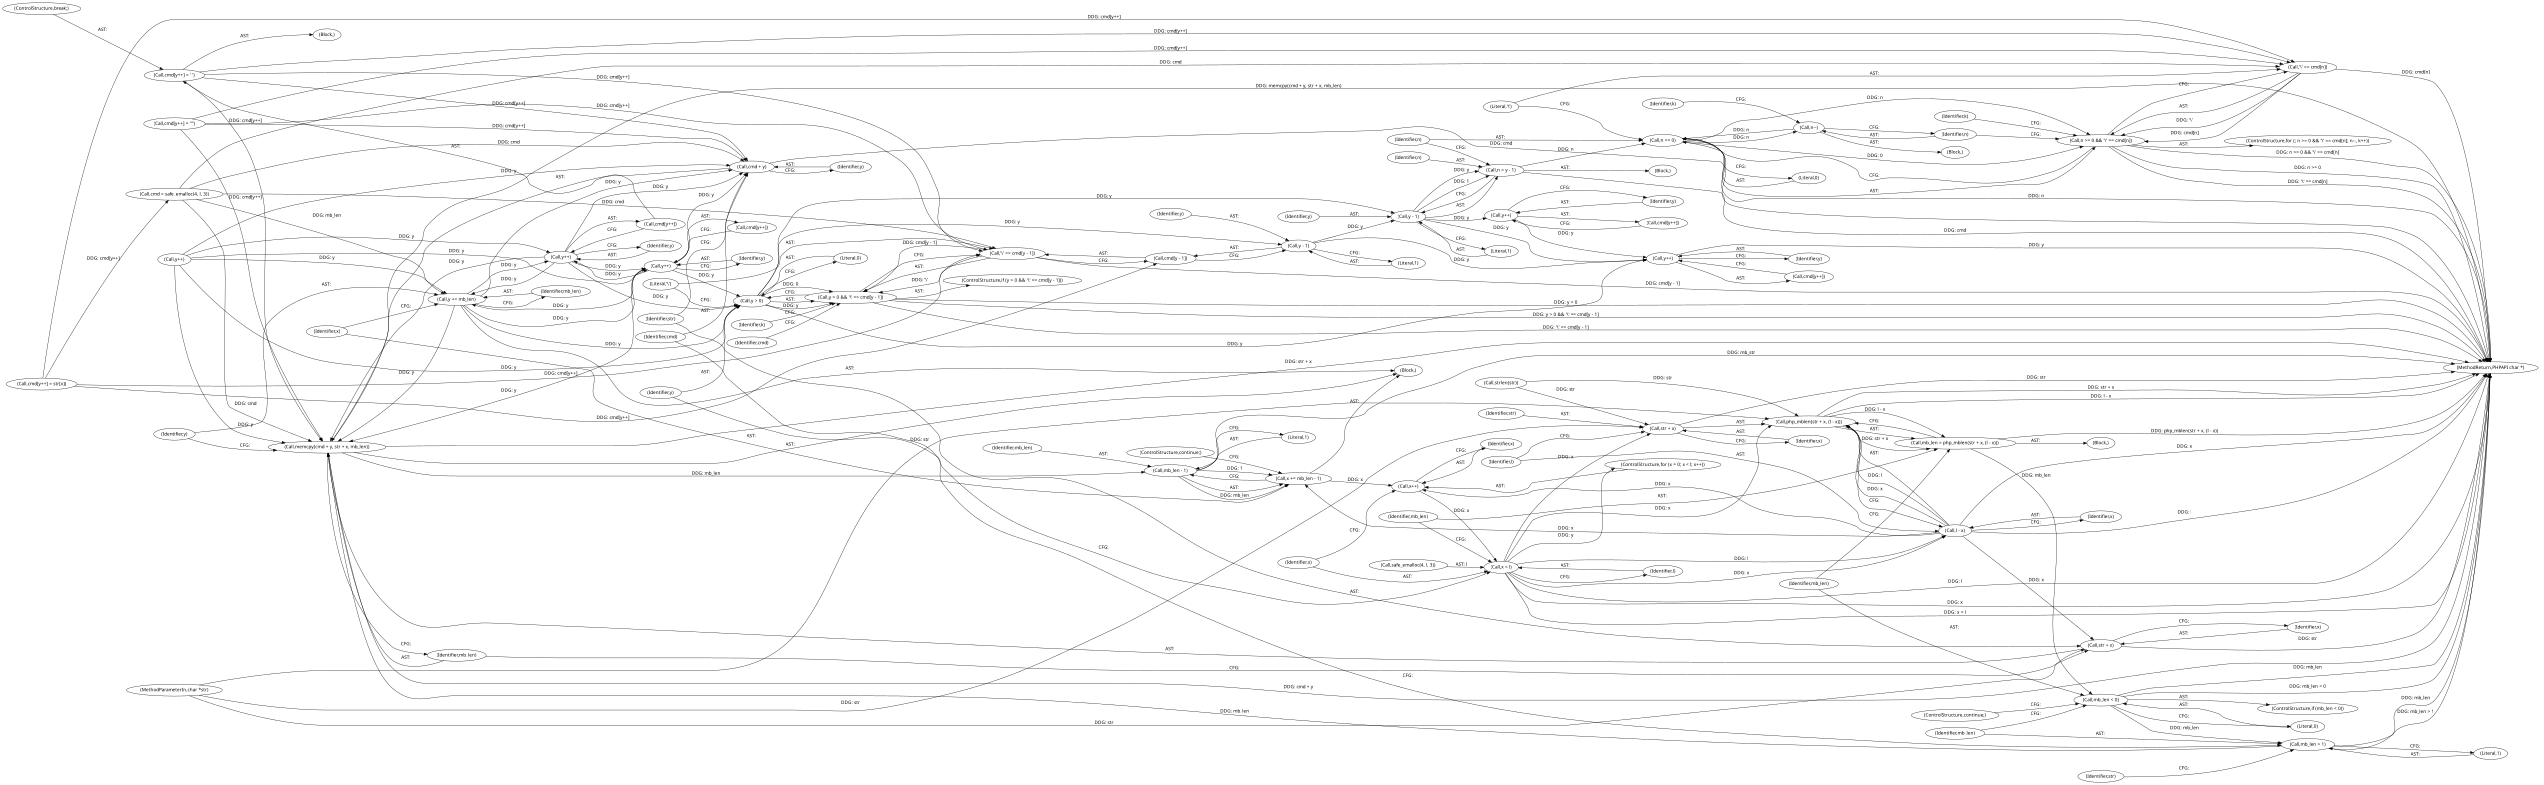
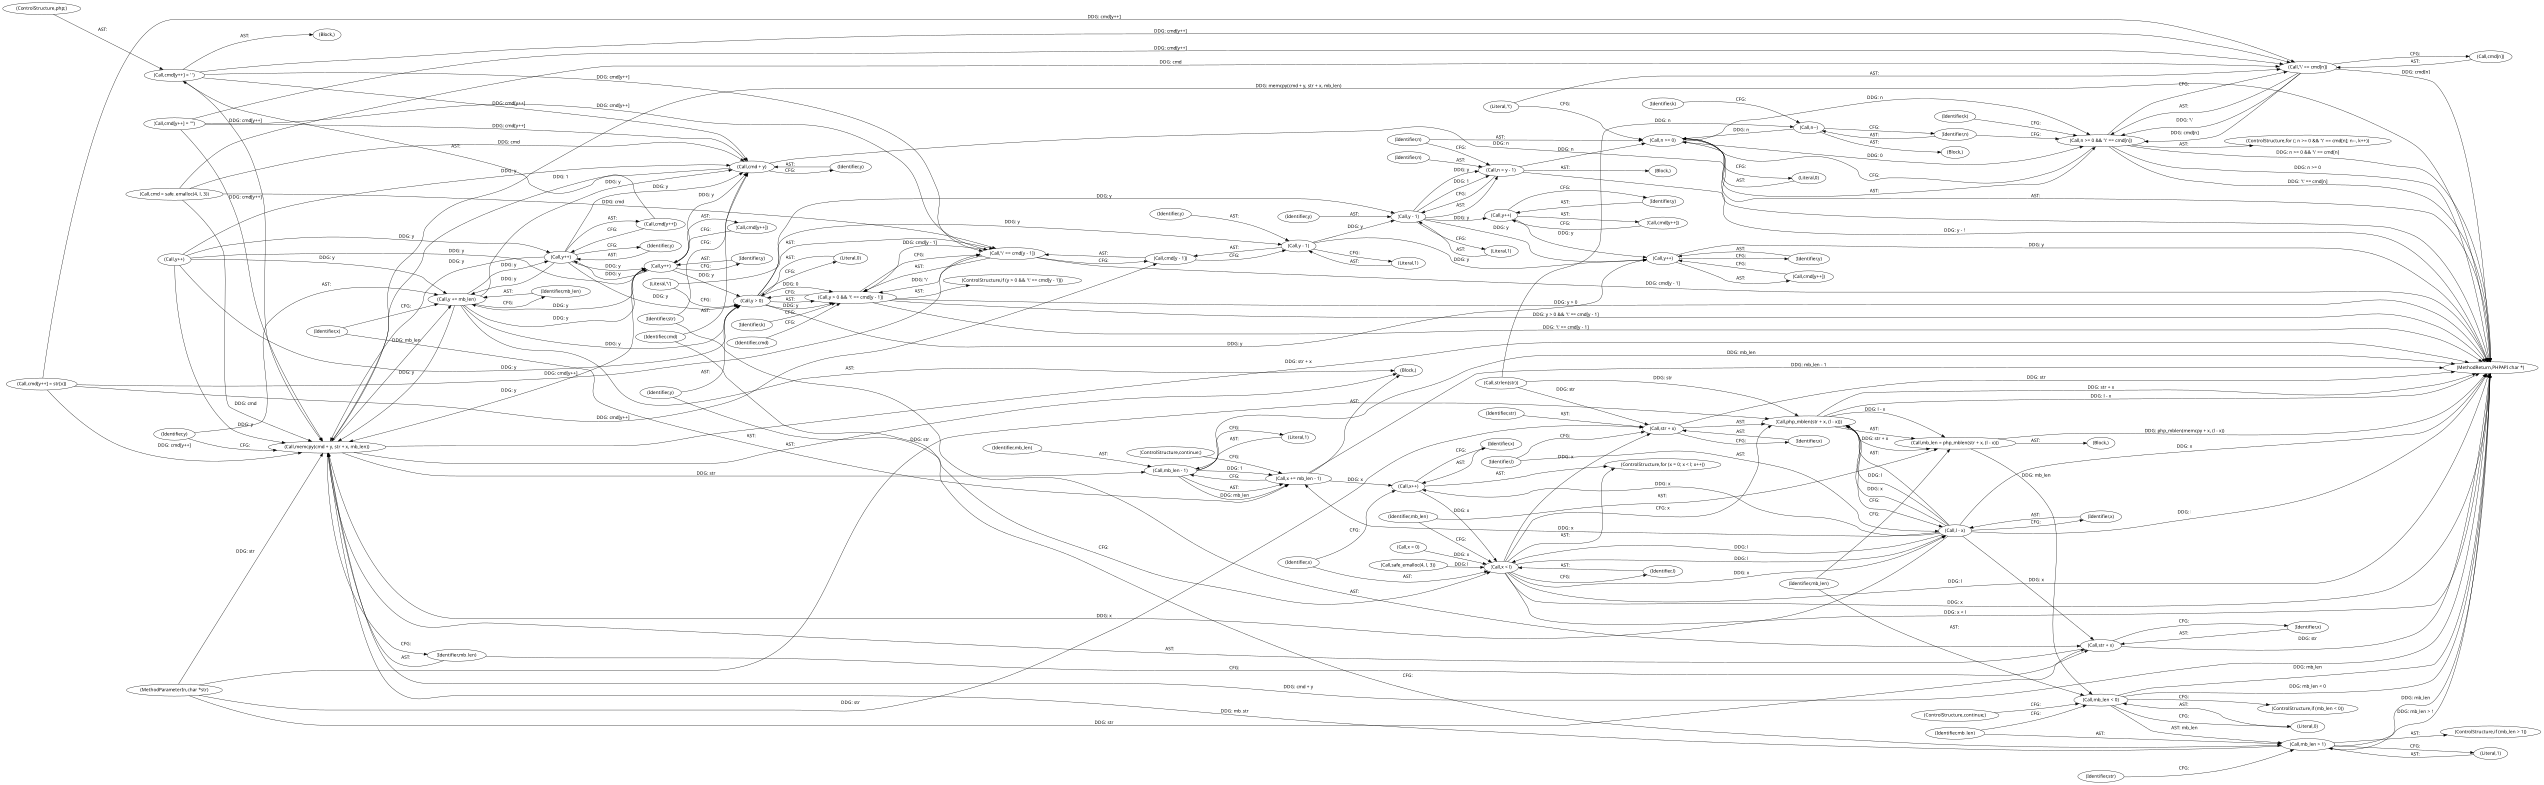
node "(ControlStructure,break;)": label "(ControlStructure,break;)" -> "(ControlStructure,php;)"
node "(Call,cmd[n])": added
edge "(Call,n >= 0)" -> "(Call,n--)": now "(Call,strlen(str))" -> "(Call,n--)"
edge "(Call,cmd + y)" -> "(MethodReturn,PHPAPI char *)": label "DDG: cmd" -> "DDG: n"
edge "(Call,cmd + y)" -> "(Call,memcpy(cmd + y, str + x, mb_len))": label "AST: " -> "DDG: 1"
edge "(Call,n >= 0)" -> "(MethodReturn,PHPAPI char *)": label "DDG: n" -> "AST: "
edge "(Call,n = y - 1)" -> "(MethodReturn,PHPAPI char *)": label "DDG: cmd" -> "DDG: y - 1"
edge "(Call,cmd = safe_emalloc(4, l, 3))" -> "(Call,y += mb_len)": now "(Call,memcpy(cmd + y, str + x, mb_len))" -> "(Call,y += mb_len)"
edge "(Call,cmd[y++] = str[x])" -> "(Call,cmd = safe_emalloc(4, l, 3))": now "(Call,cmd[y++] = str[x])" -> "(Call,memcpy(cmd + y, str + x, mb_len))"
edge "(Call,mb_len - 1)" -> "(MethodReturn,PHPAPI char *)": label "DDG: mb_str" -> "DDG: mb_len"
edge "(Call,x += mb_len - 1)" -> "(MethodReturn,PHPAPI char *)": added, label "DDG: mb_len - 1"
edge "(Call,mb_len = php_mblen(str + x, (l - x)))" -> "(Call,php_mblen(str + x, (l - x)))": removed, label "CFG:"
edge "(Call,mb_len = php_mblen(str + x, (l - x)))" -> "(MethodReturn,PHPAPI char *)": label "DDG: php_mblen(str + x, (l - x))" -> "DDG: php_mblen(memcpy + x, (l - x))"
edge "(Call,memcpy(cmd + y, str + x, mb_len))" -> "(Call,mb_len - 1)": label "DDG: mb_len" -> "DDG: str"
edge "(ControlStructure,for (x = 0; x < l; x++))" -> "(Call,x++)": reversed
edge "(Call,x < l)" -> "(Call,php_mblen(str + x, (l - x)))": label "DDG: x" -> "CFG: x"
edge "(Call,x < l)" -> "(ControlStructure,for (x = 0; x < l; x++))": label "DDG: y" -> "AST: "
node "(Call,x = 0)": added
edge "(Call,l - x)" -> "(Call,x < l)": added, label "DDG: l"
edge "(Call,safe_emalloc(4, l, 3))" -> "(Call,x < l)": label "AST: l" -> "DDG: l"
edge "(MethodParameterIn,char *str)" -> "(Call,memcpy(cmd + y, str + x, mb_len))": added, label "DDG: str"
edge "(Call,l - x)" -> "(Call,memcpy(cmd + y, str + x, mb_len))": added, label "DDG: x"
edge "(Call,mb_len < 0)" -> "(ControlStructure,if (mb_len < 0))": label "AST: " -> "CFG: "
edge "(Call,mb_len > 1)" -> "(Call,memcpy(cmd + y, str + x, mb_len))": label "DDG: mb_len" -> "DDG: mb_str"
edge "(Call,mb_len < 0)" -> "(Call,mb_len > 1)": label "DDG: mb_len" -> "AST: mb_len"
node "(ControlStructure,if (mb_len > 1))": added
